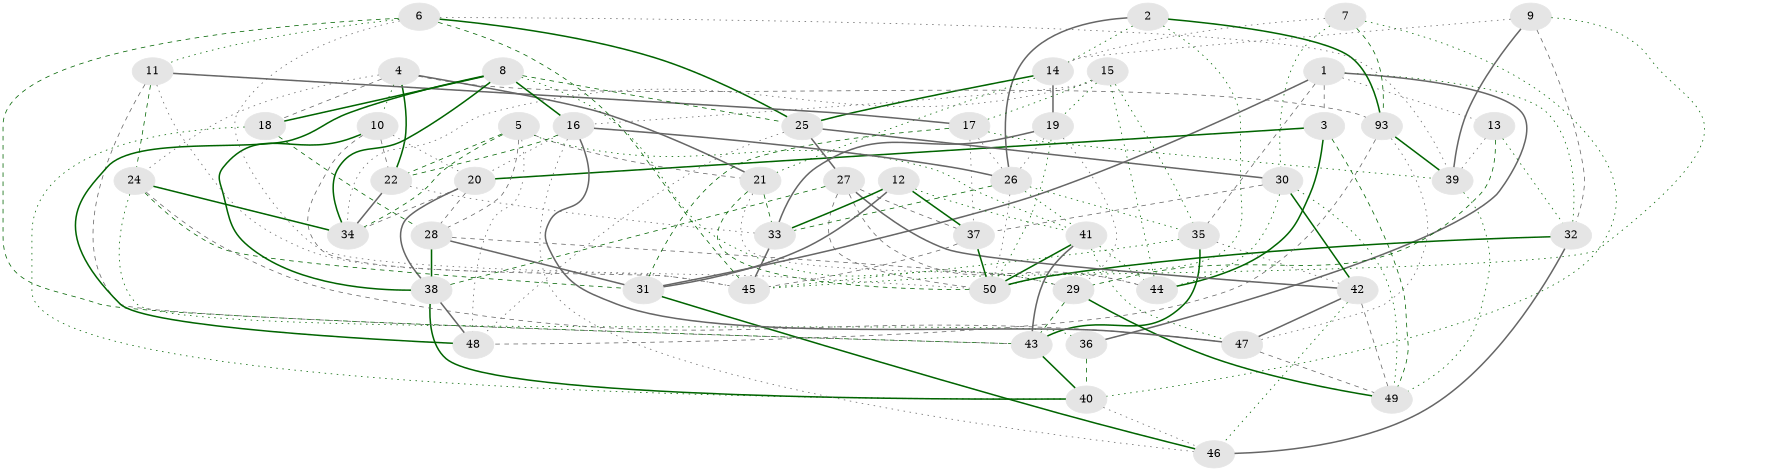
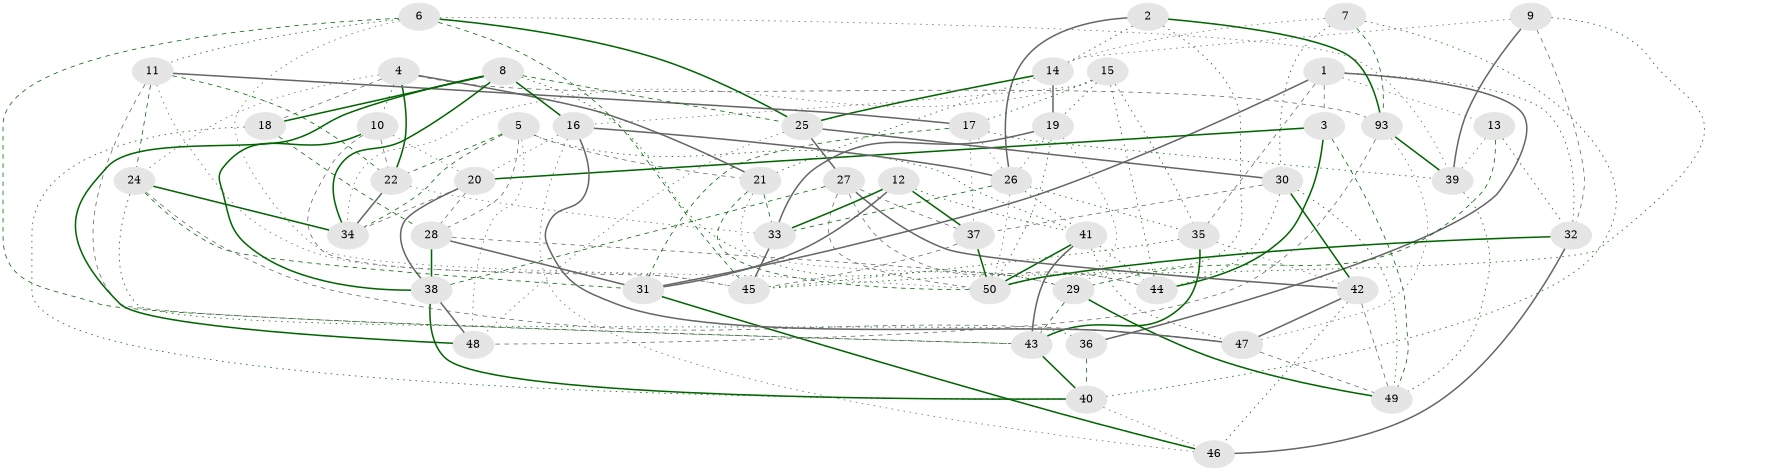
edge "16" -- "22": now "11" -- "22"
